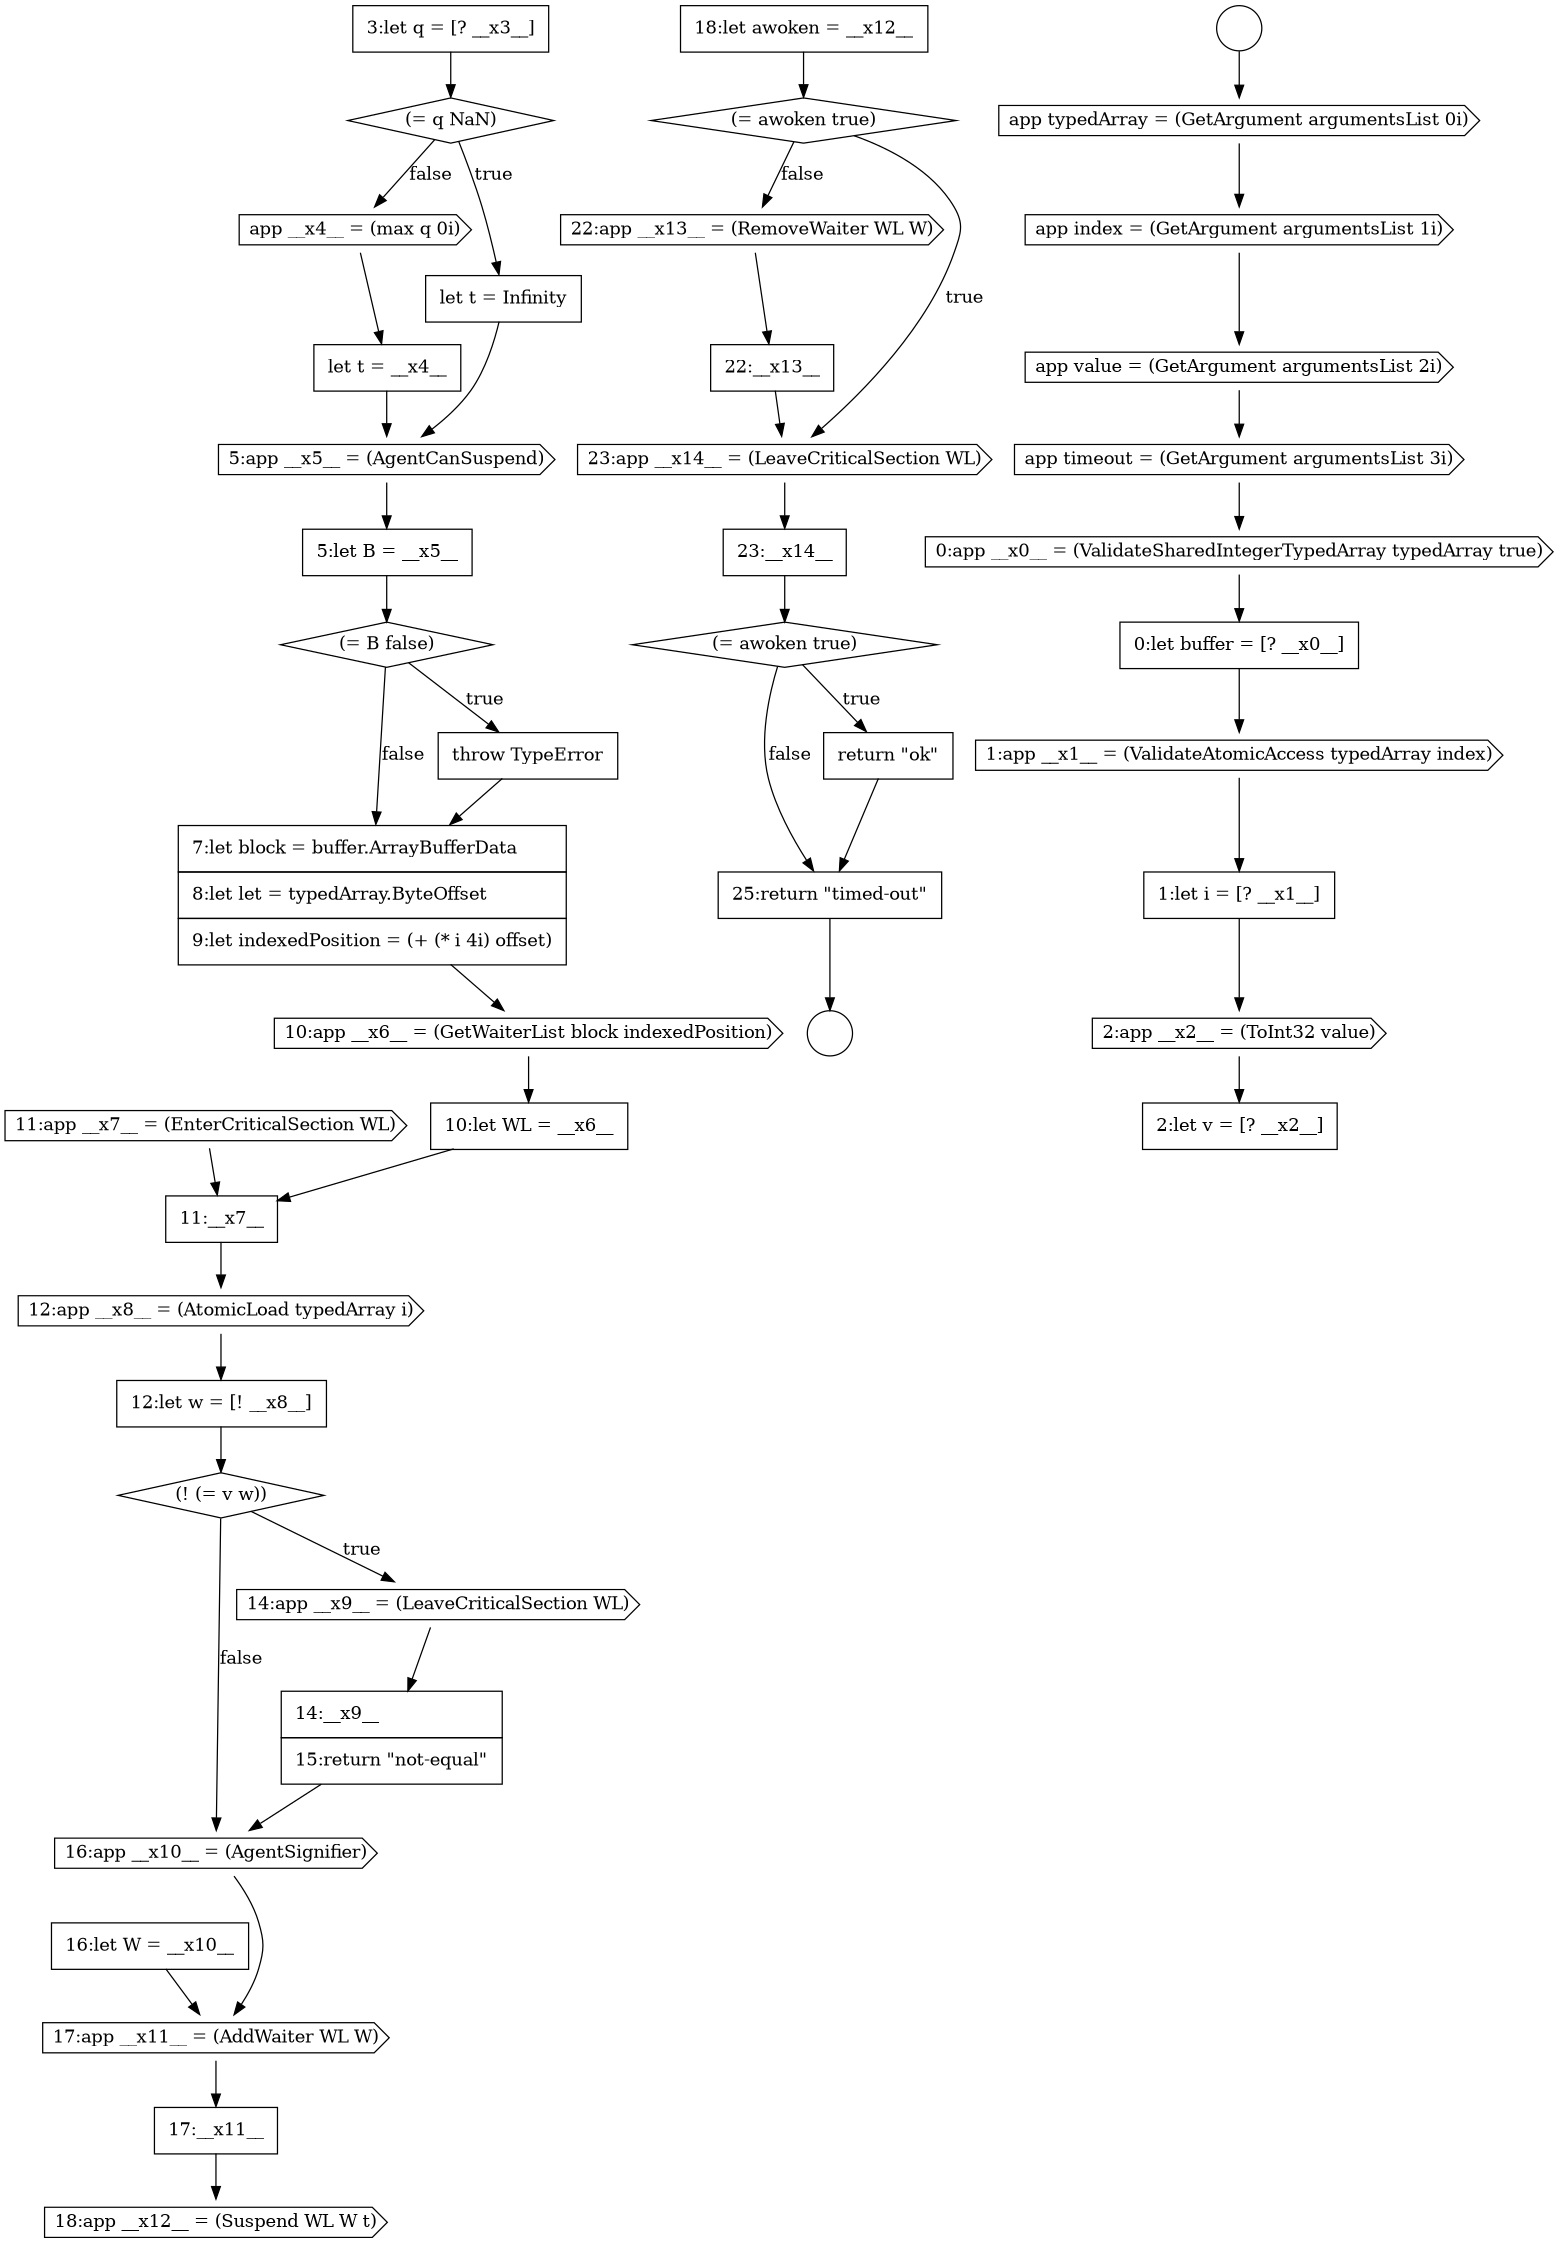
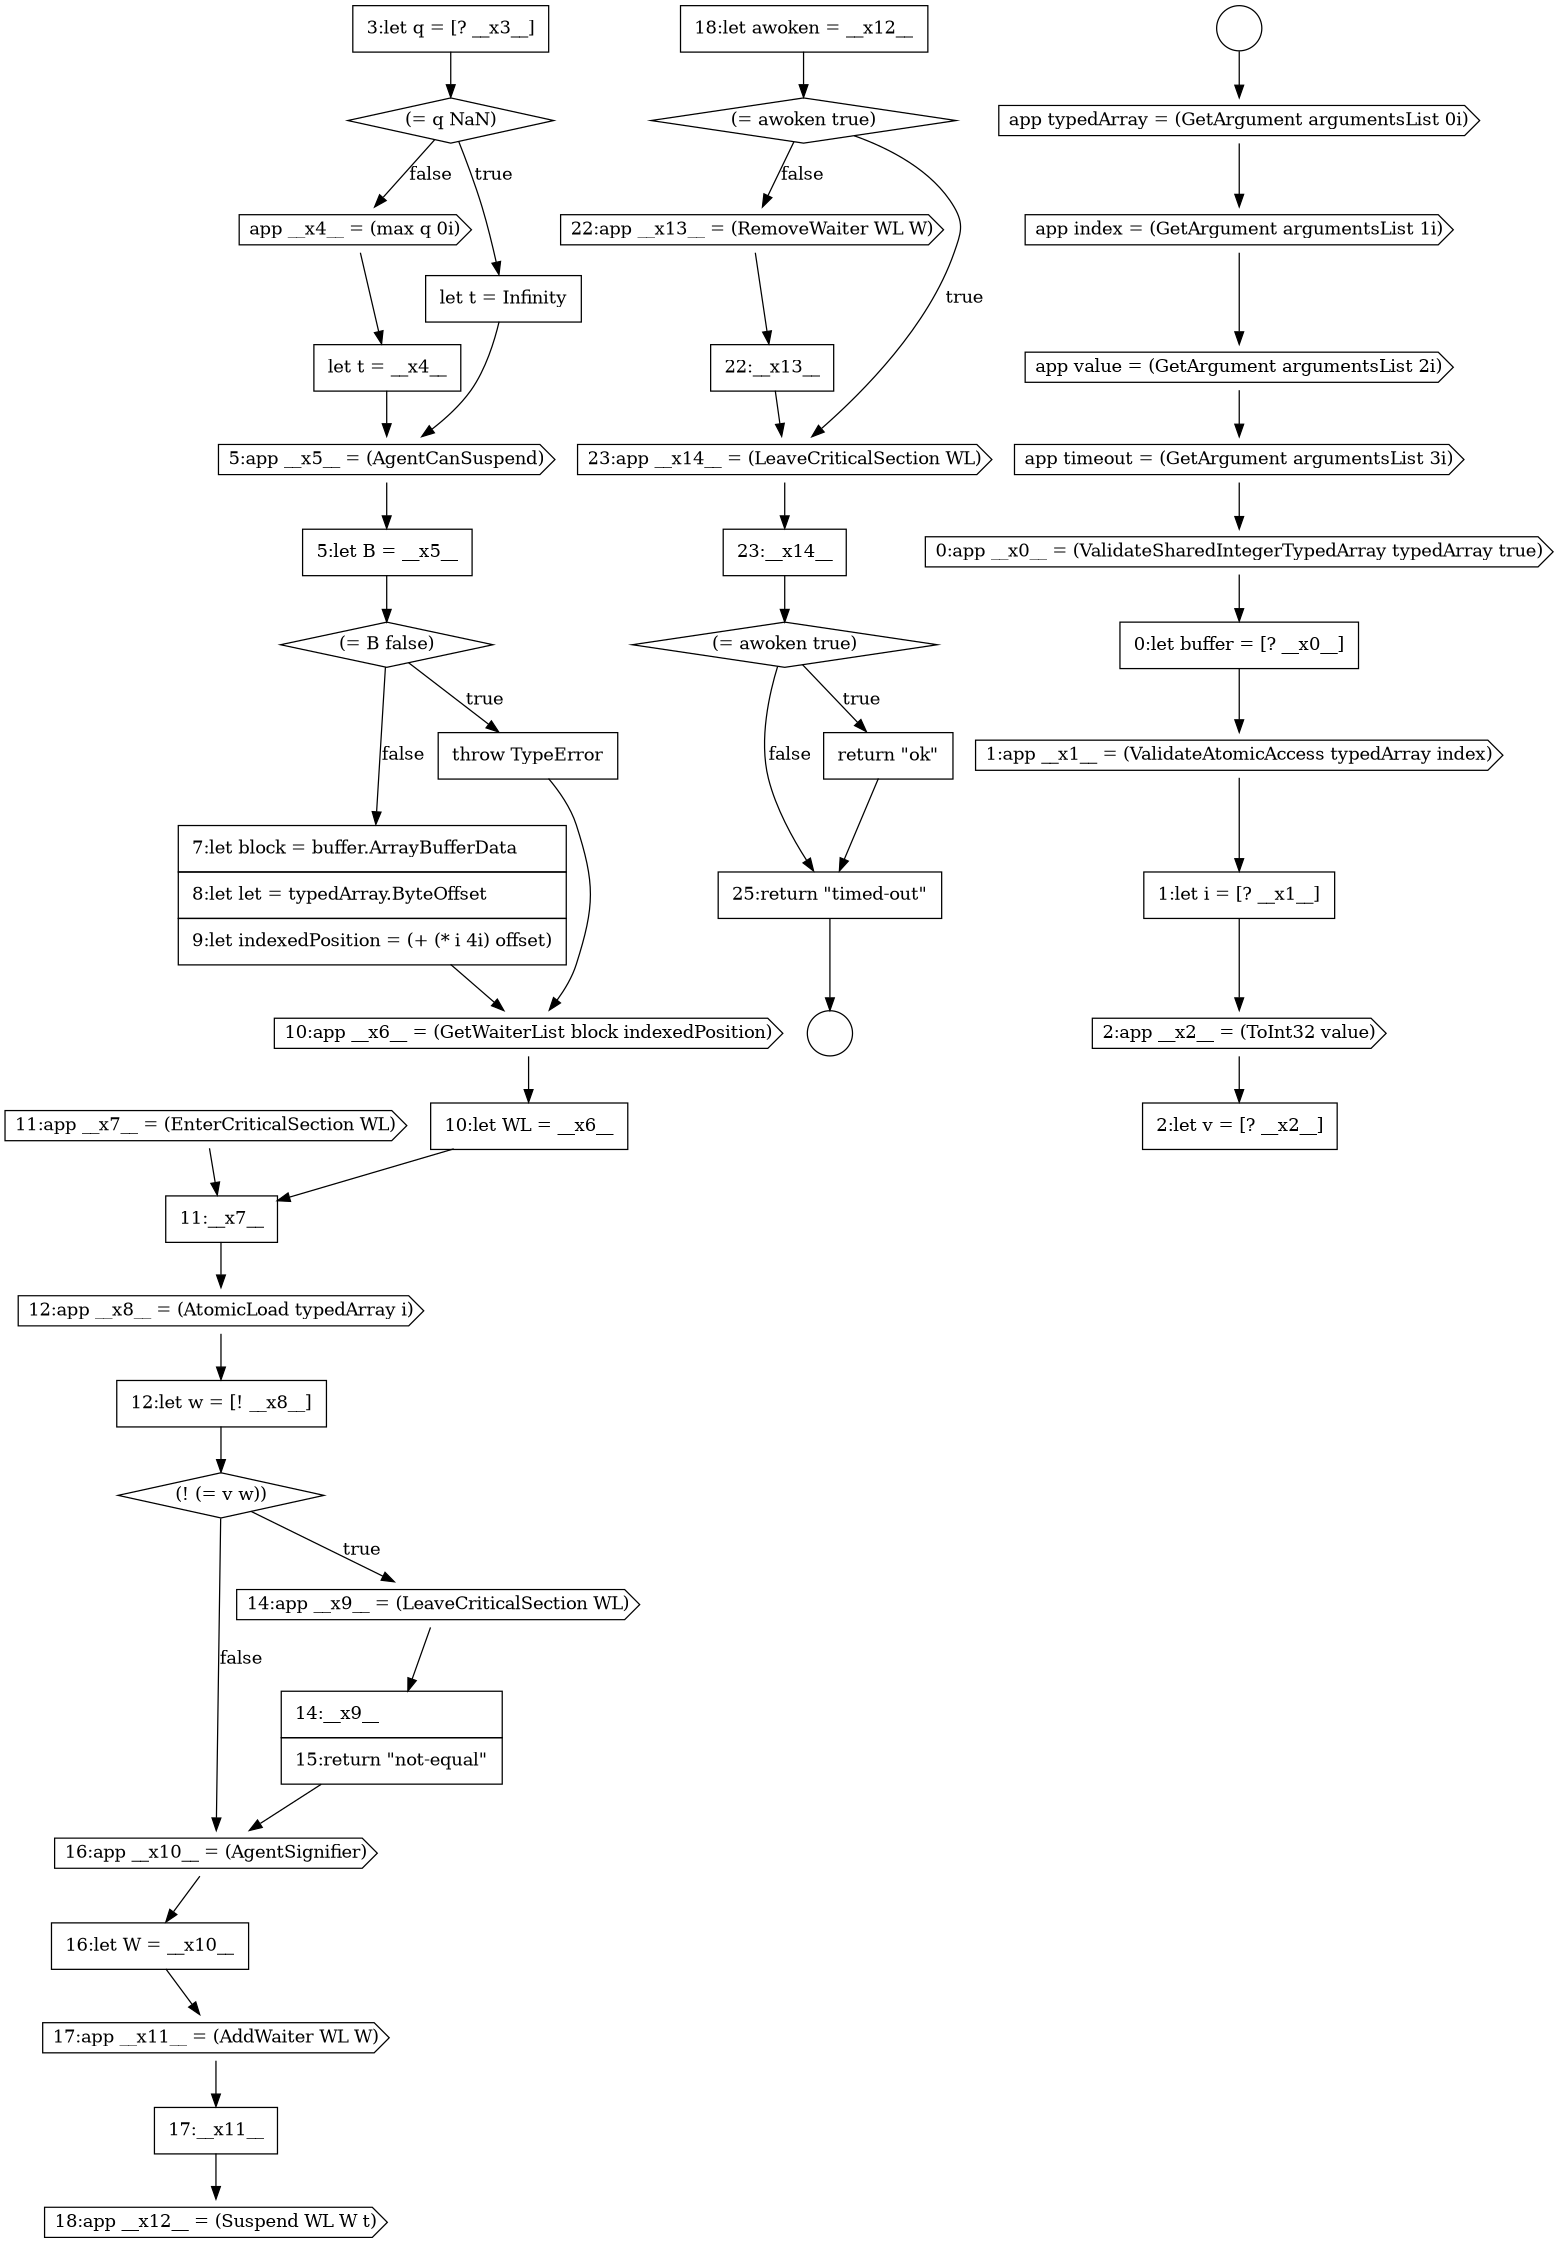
edge "throw TypeError" -> "7:let block = buffer.ArrayBufferData": now "throw TypeError" -> "10:app __x6__ = (GetWaiterList block indexedPosition)"
edge "16:app __x10__ = (AgentSignifier)" -> "17:app __x11__ = (AddWaiter WL W)": now "16:app __x10__ = (AgentSignifier)" -> "16:let W = __x10__"
